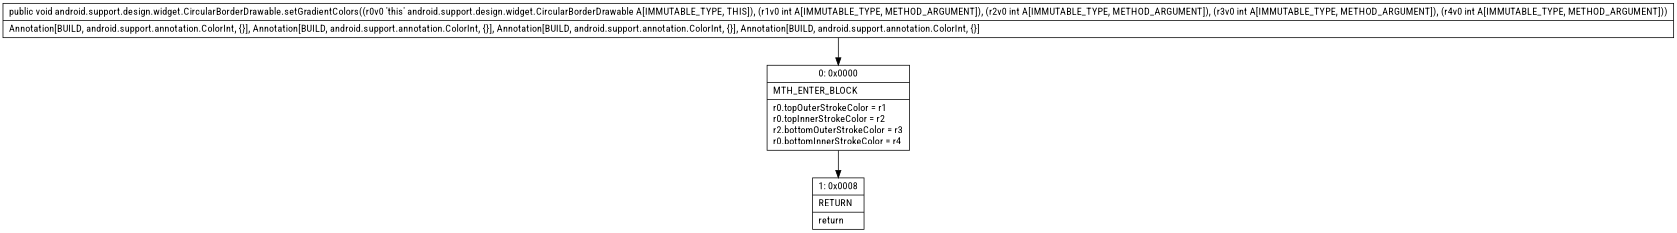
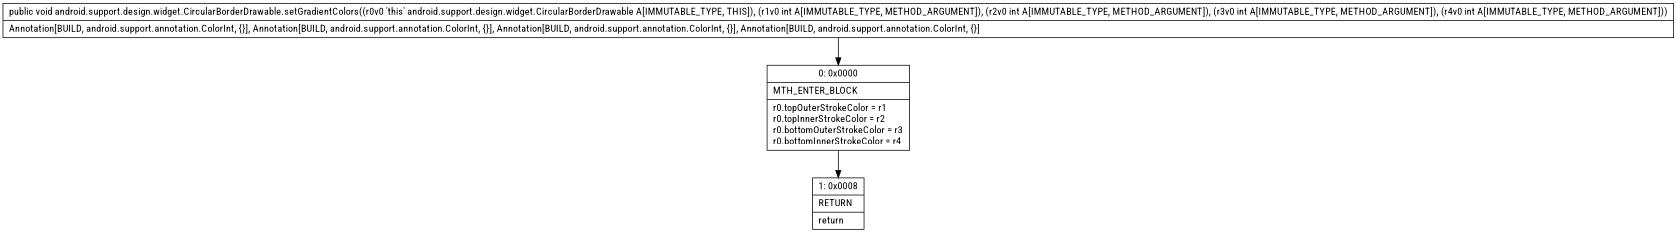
node "0: 0x0000": text "r2.bottomOuterStrokeColor = r3" -> "r0.bottomOuterStrokeColor = r3"
